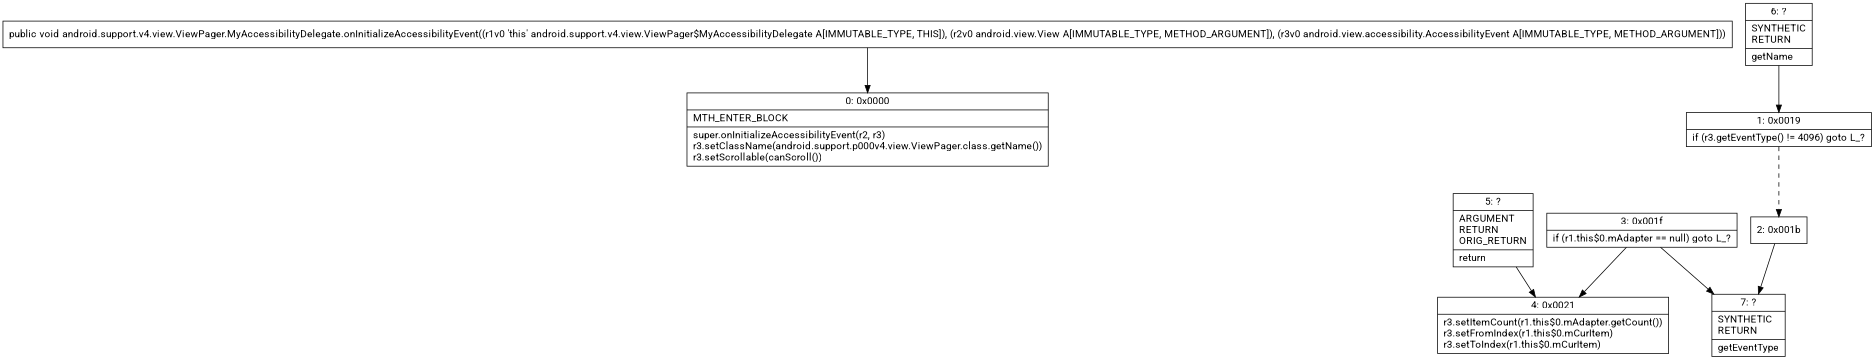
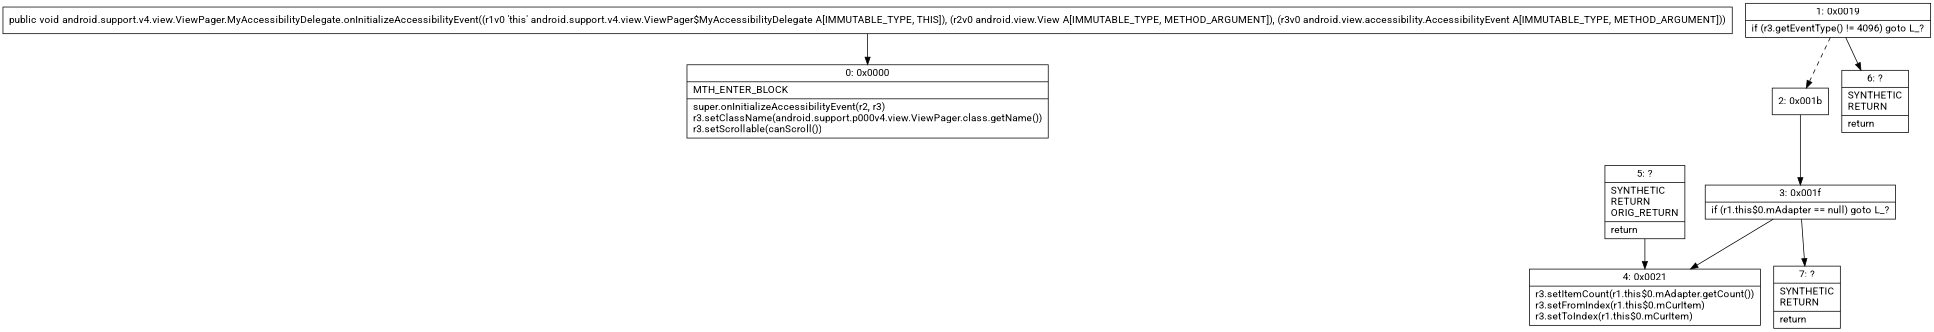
node "6: ?": text "getName" -> "return"
edge "6: ?" -> "1: 0x0019": reversed
node "5: ?": text "ARGUMENT" -> "SYNTHETIC"
edge "2: 0x001b" -> "7: ?": now "2: 0x001b" -> "3: 0x001f"
node "7: ?": text "getEventType" -> "return"
